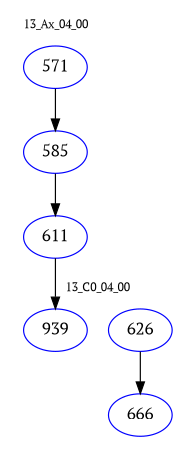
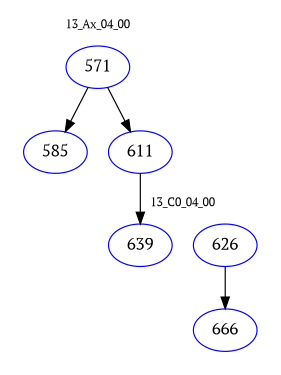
edge "585" -> "611": now "571" -> "611"
node "939": label "939" -> "639"
